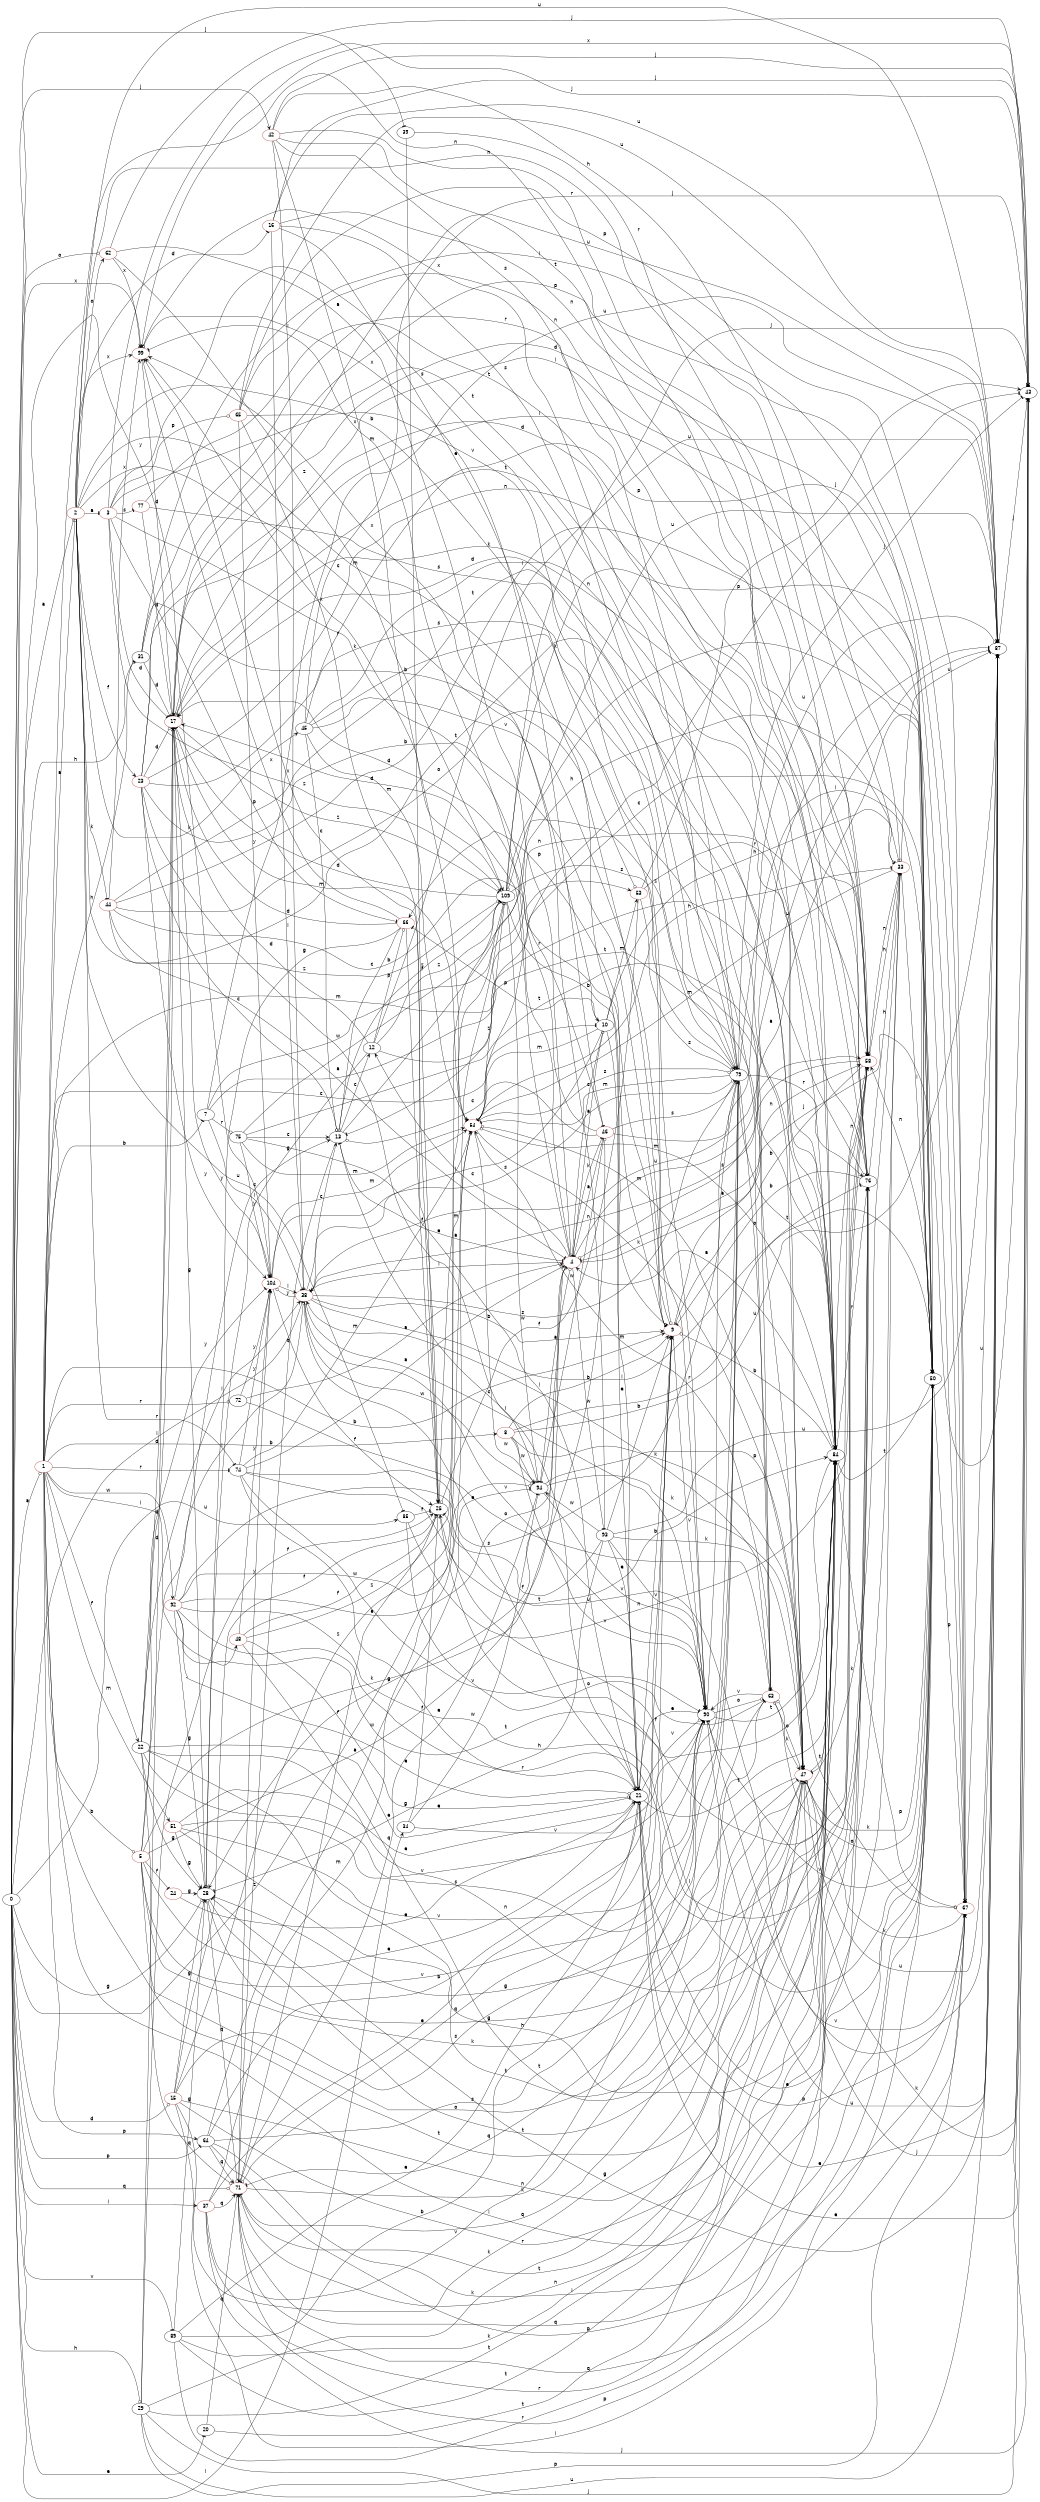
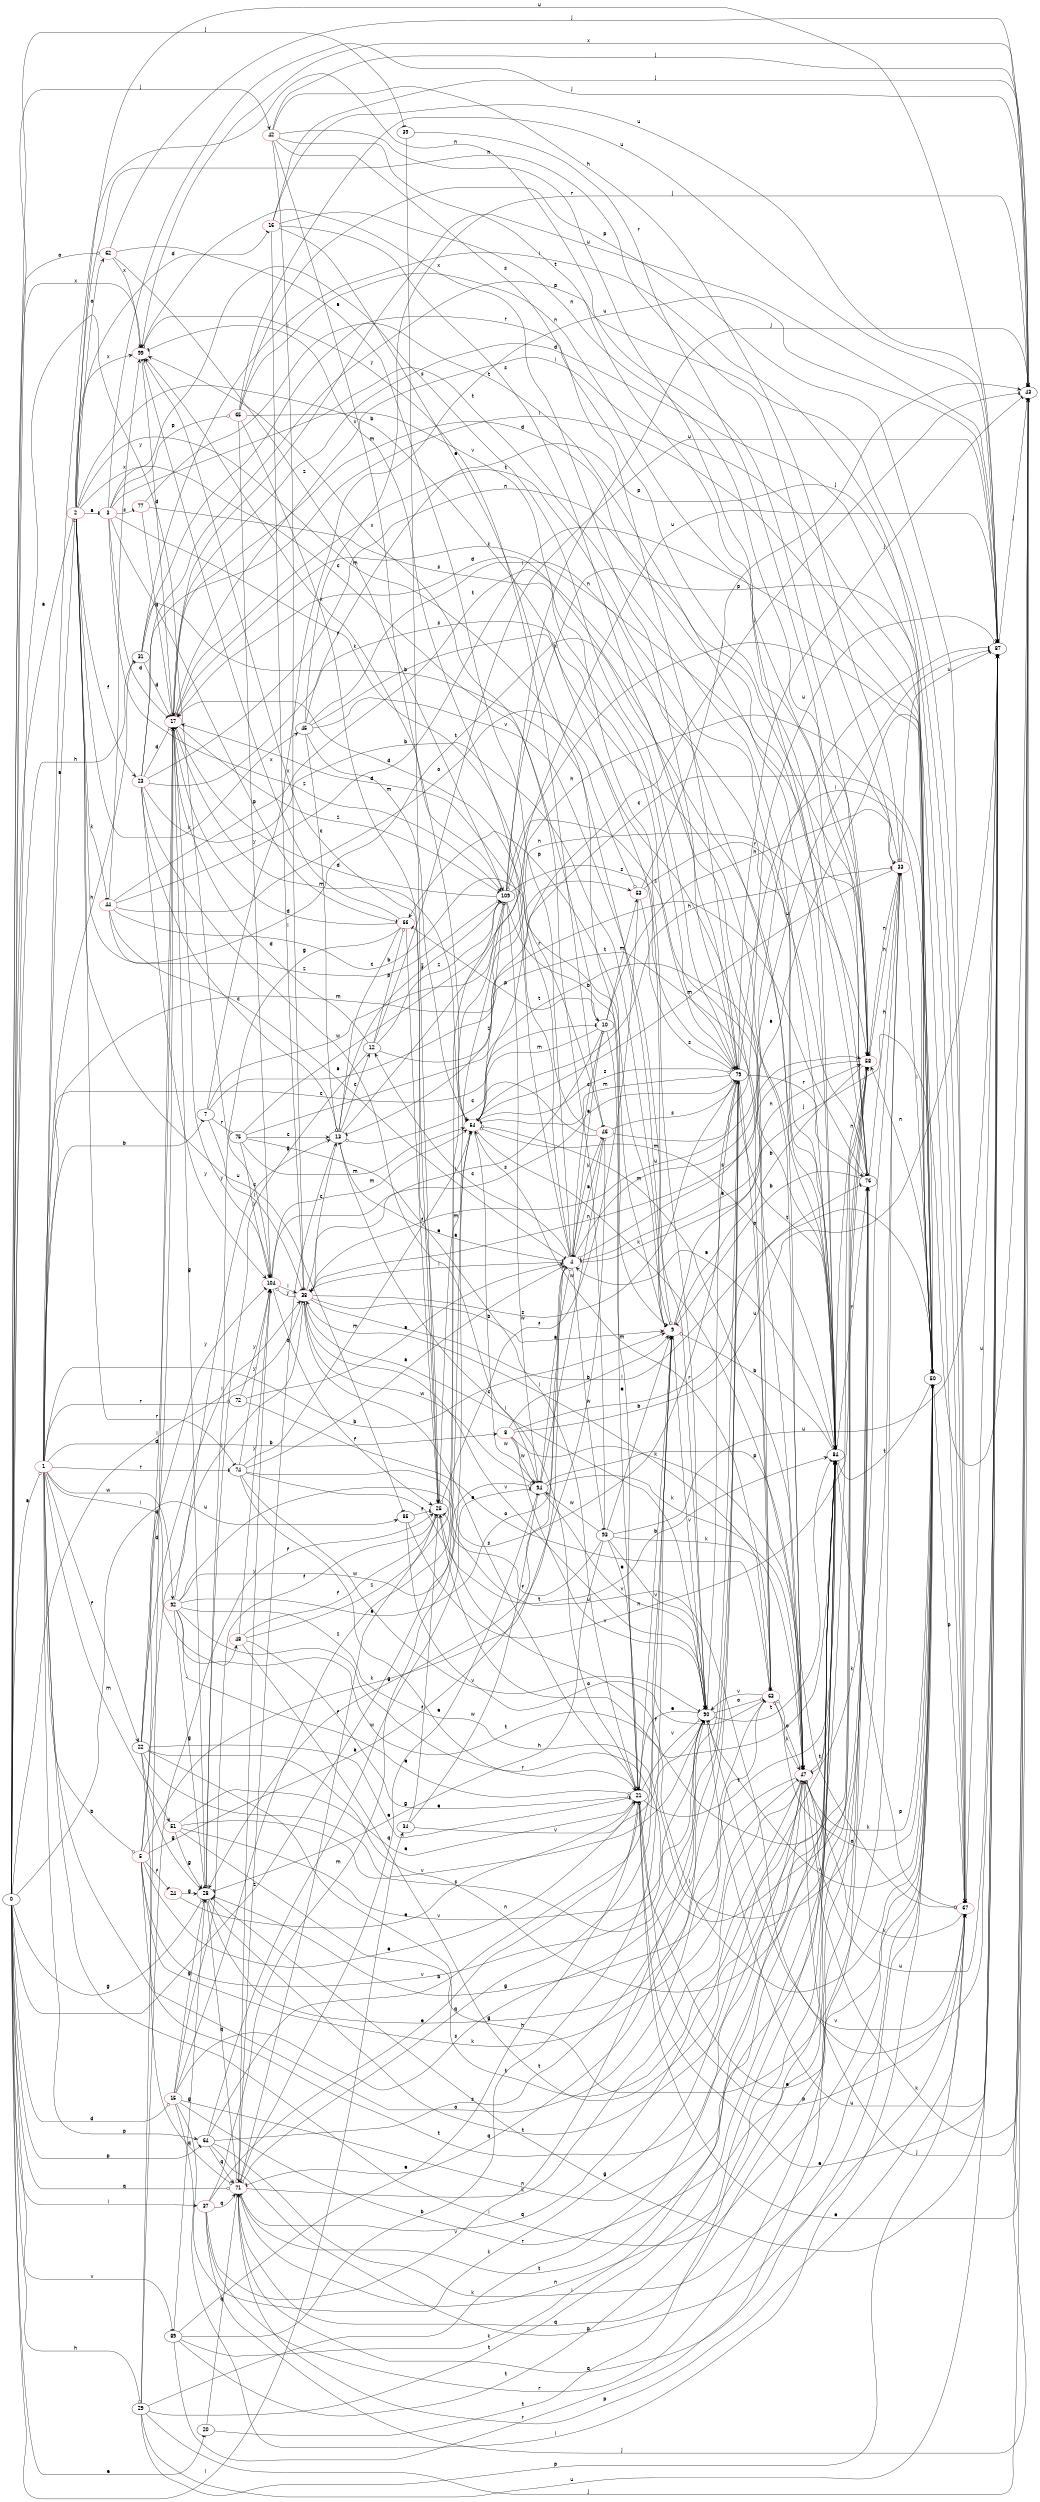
edge "46" -> "99": label "x" -> "y"
